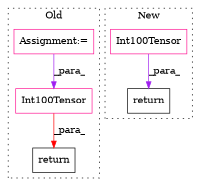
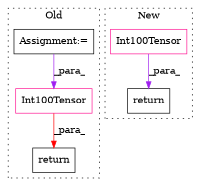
node "Assignment:=": color deeppink -> black
